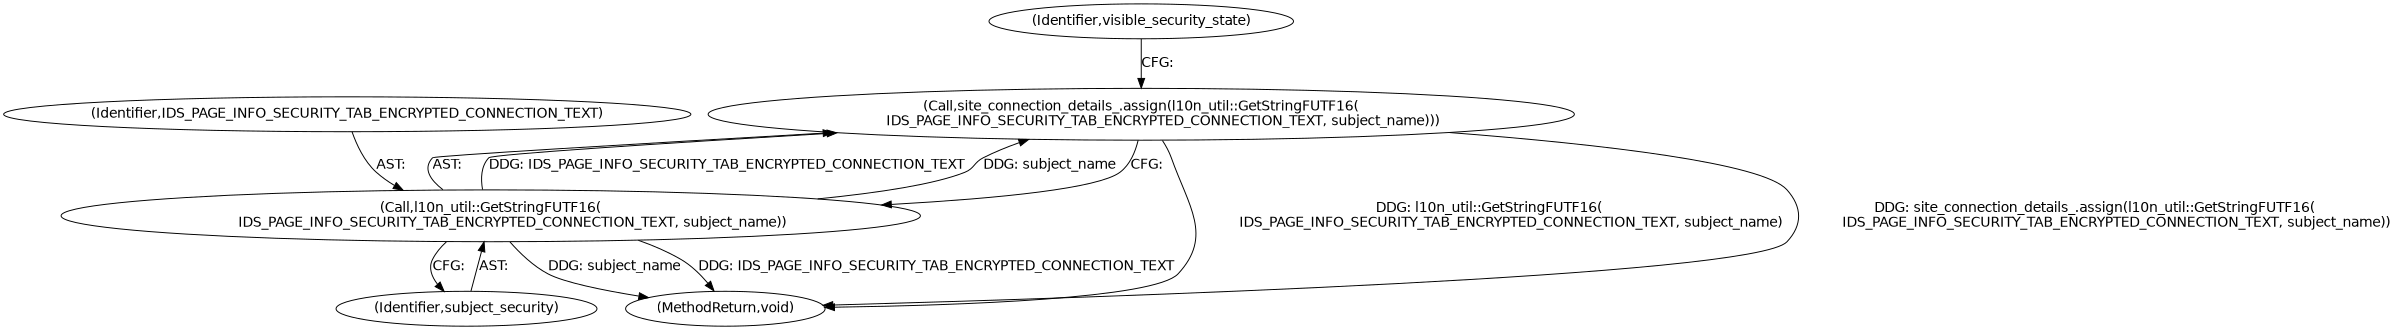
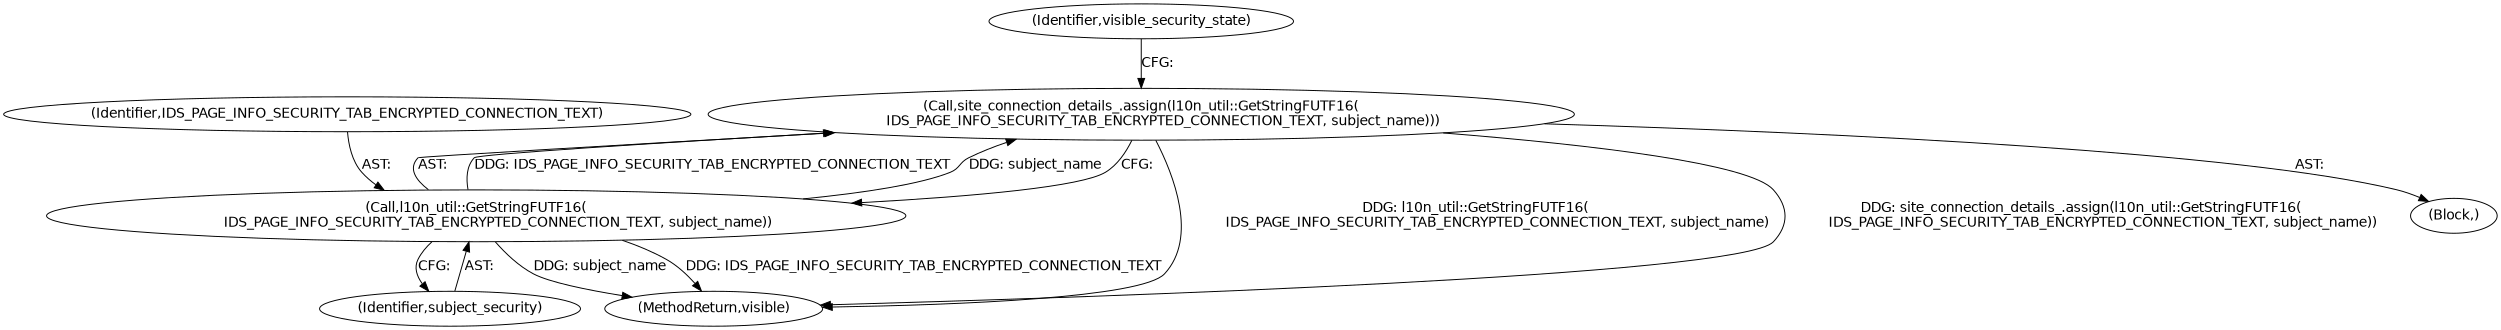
node "(Block,)": added
node "(MethodReturn,void)": label "(MethodReturn,void)" -> "(MethodReturn,visible)"
